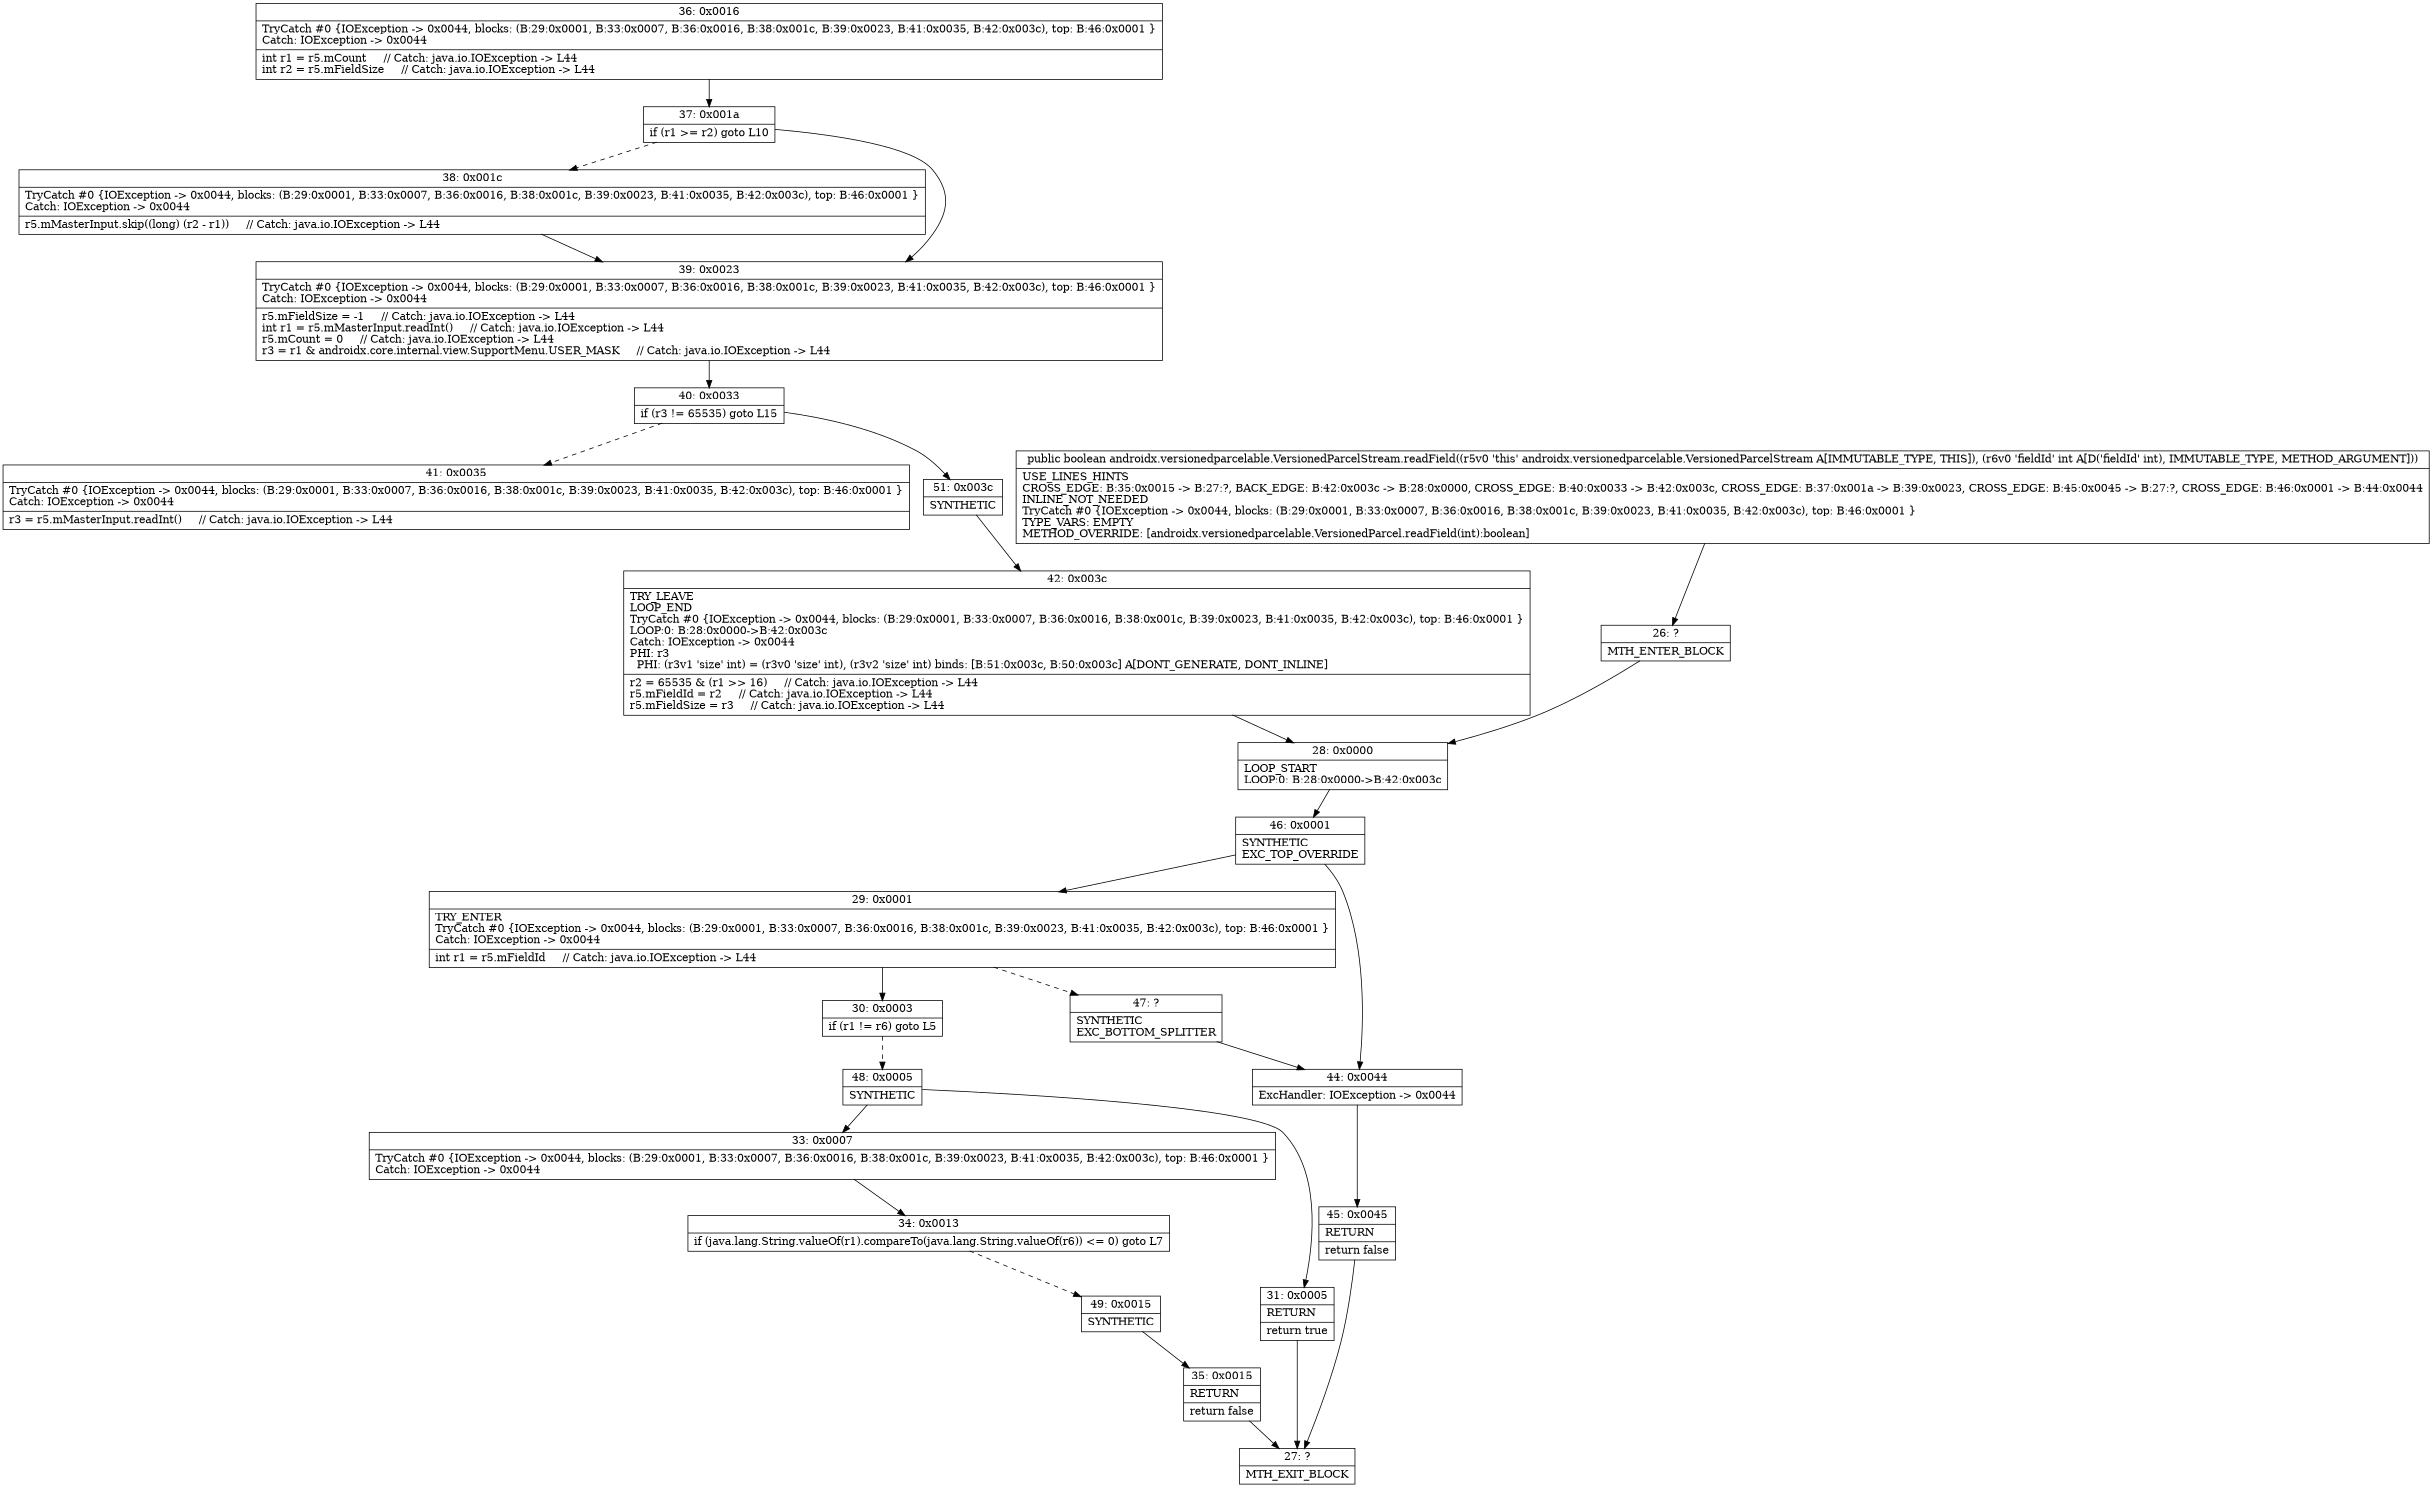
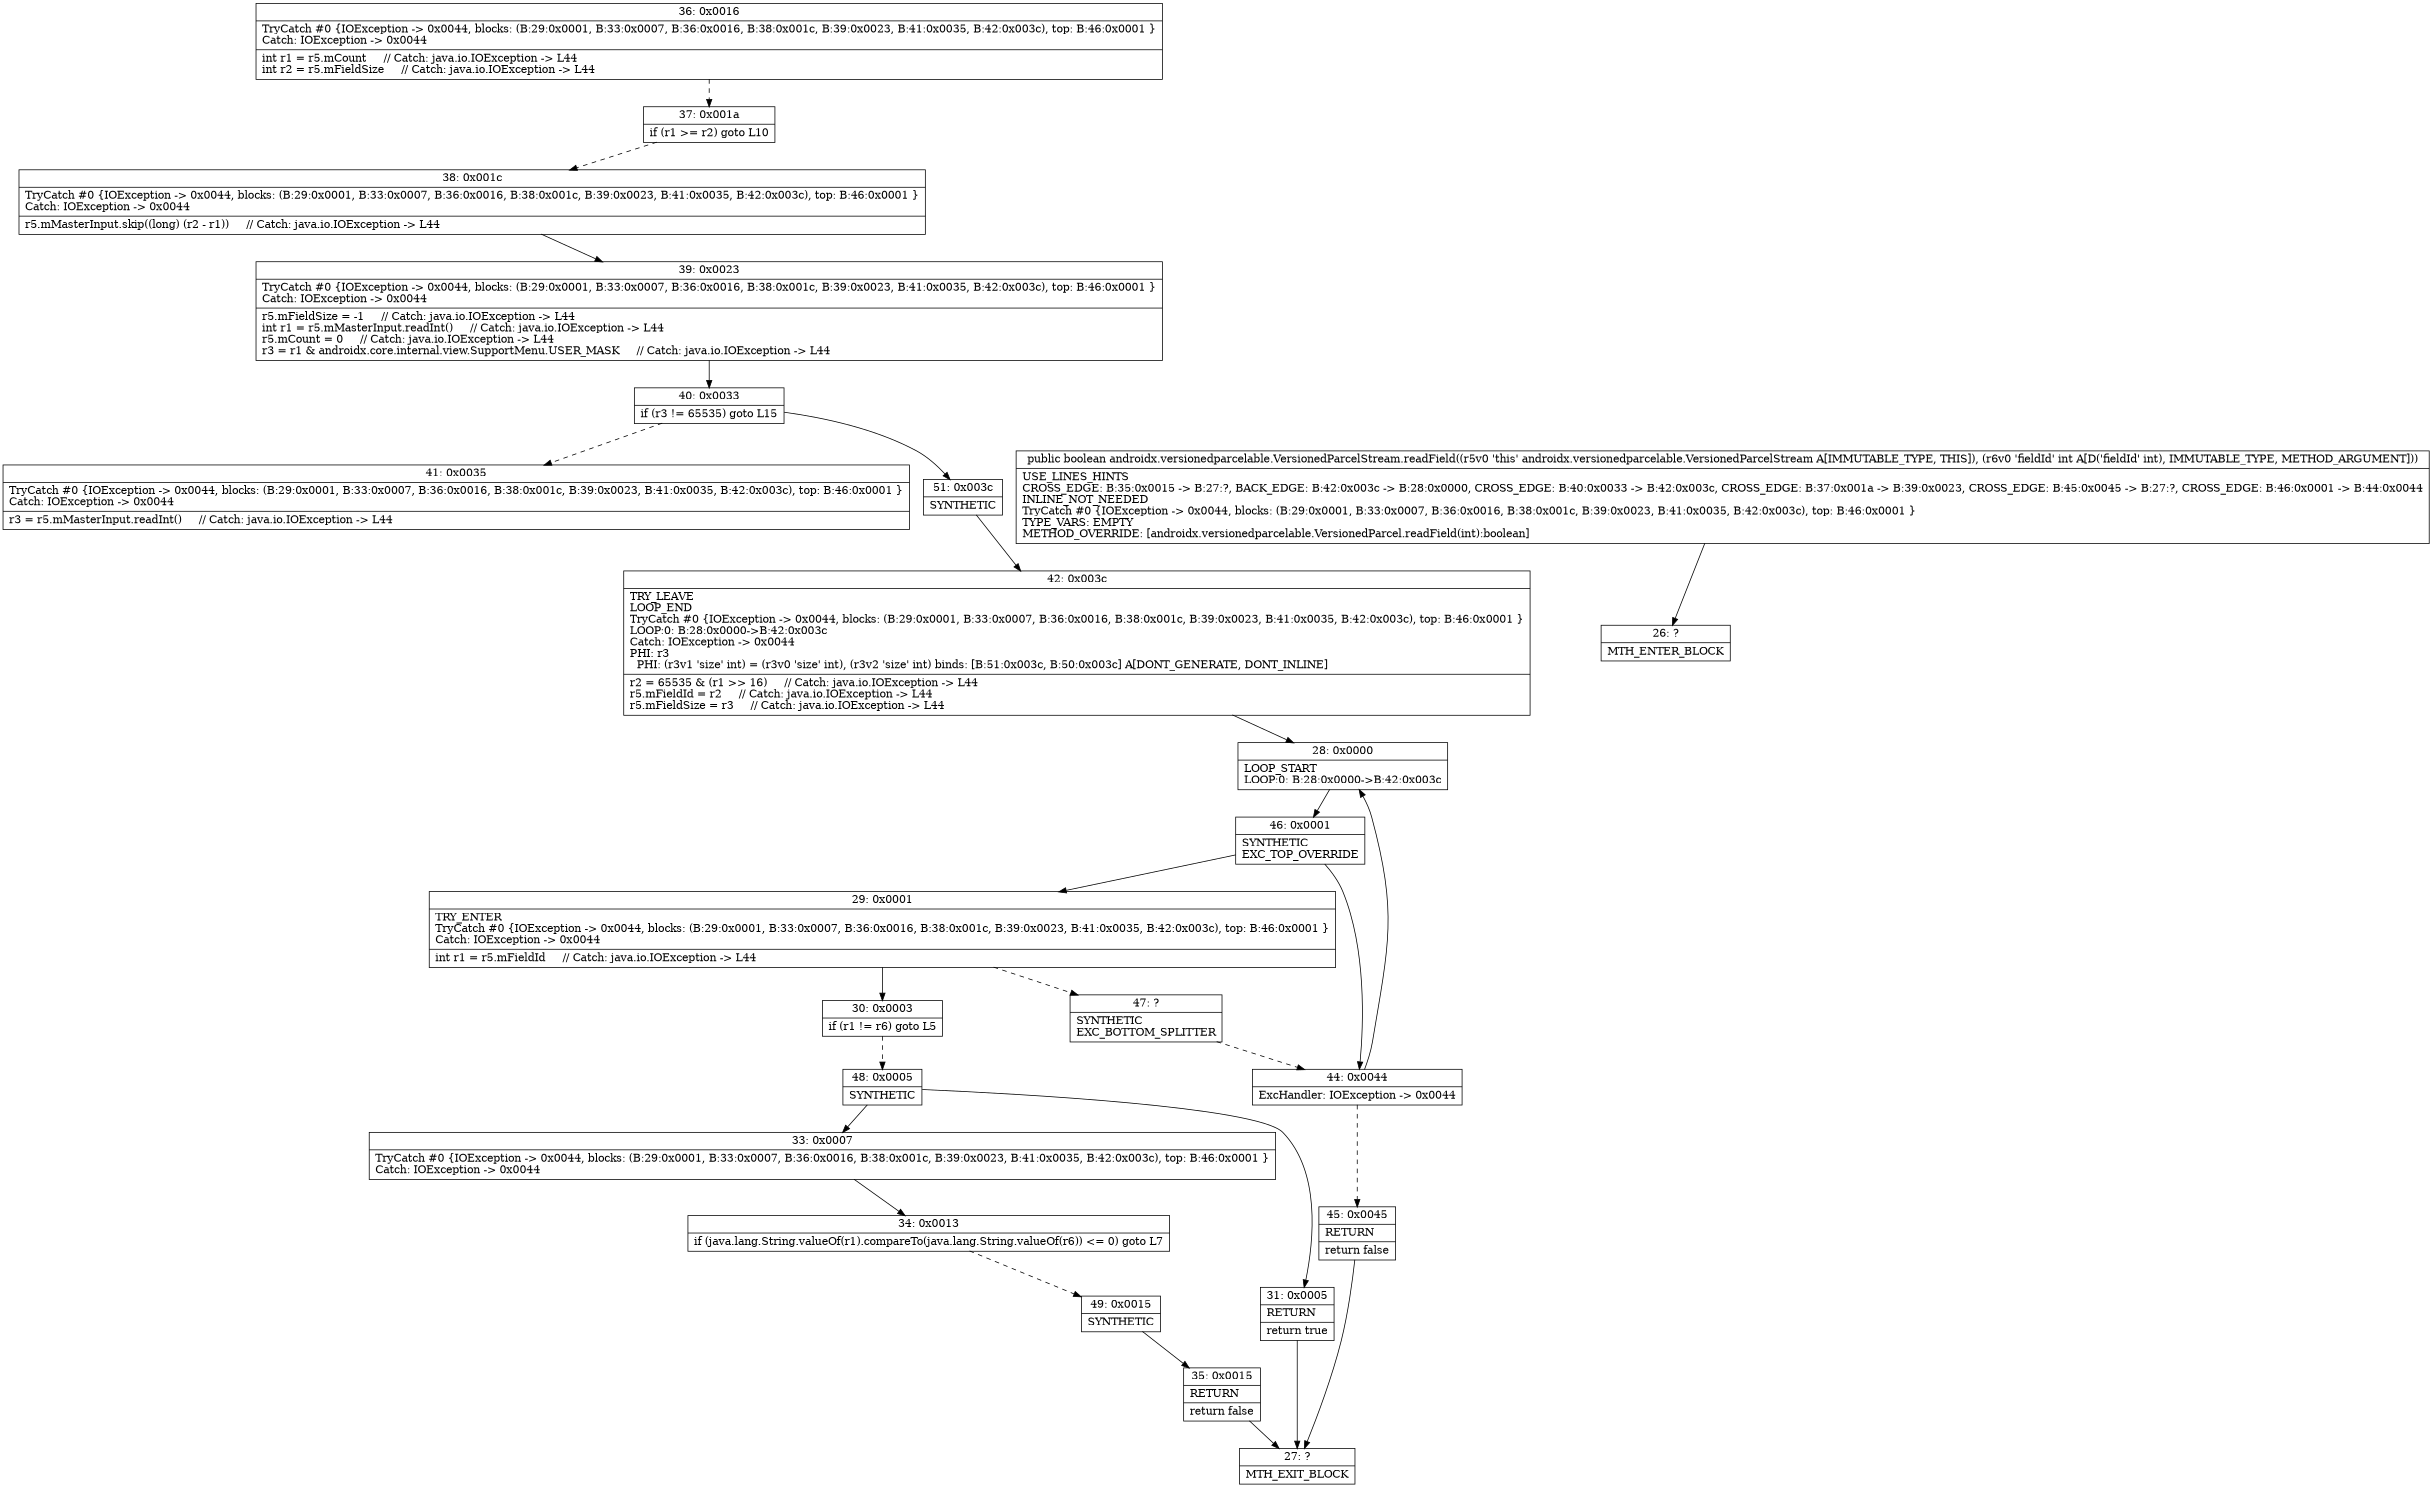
edge "36: 0x0016" -> "37: 0x001a": style solid -> dashed
edge "37: 0x001a" -> "39: 0x0023": removed
edge "26: ?" -> "28: 0x0000": now "44: 0x0044" -> "28: 0x0000"
edge "47: ?" -> "44: 0x0044": style solid -> dashed
edge "44: 0x0044" -> "45: 0x0045": style solid -> dashed
